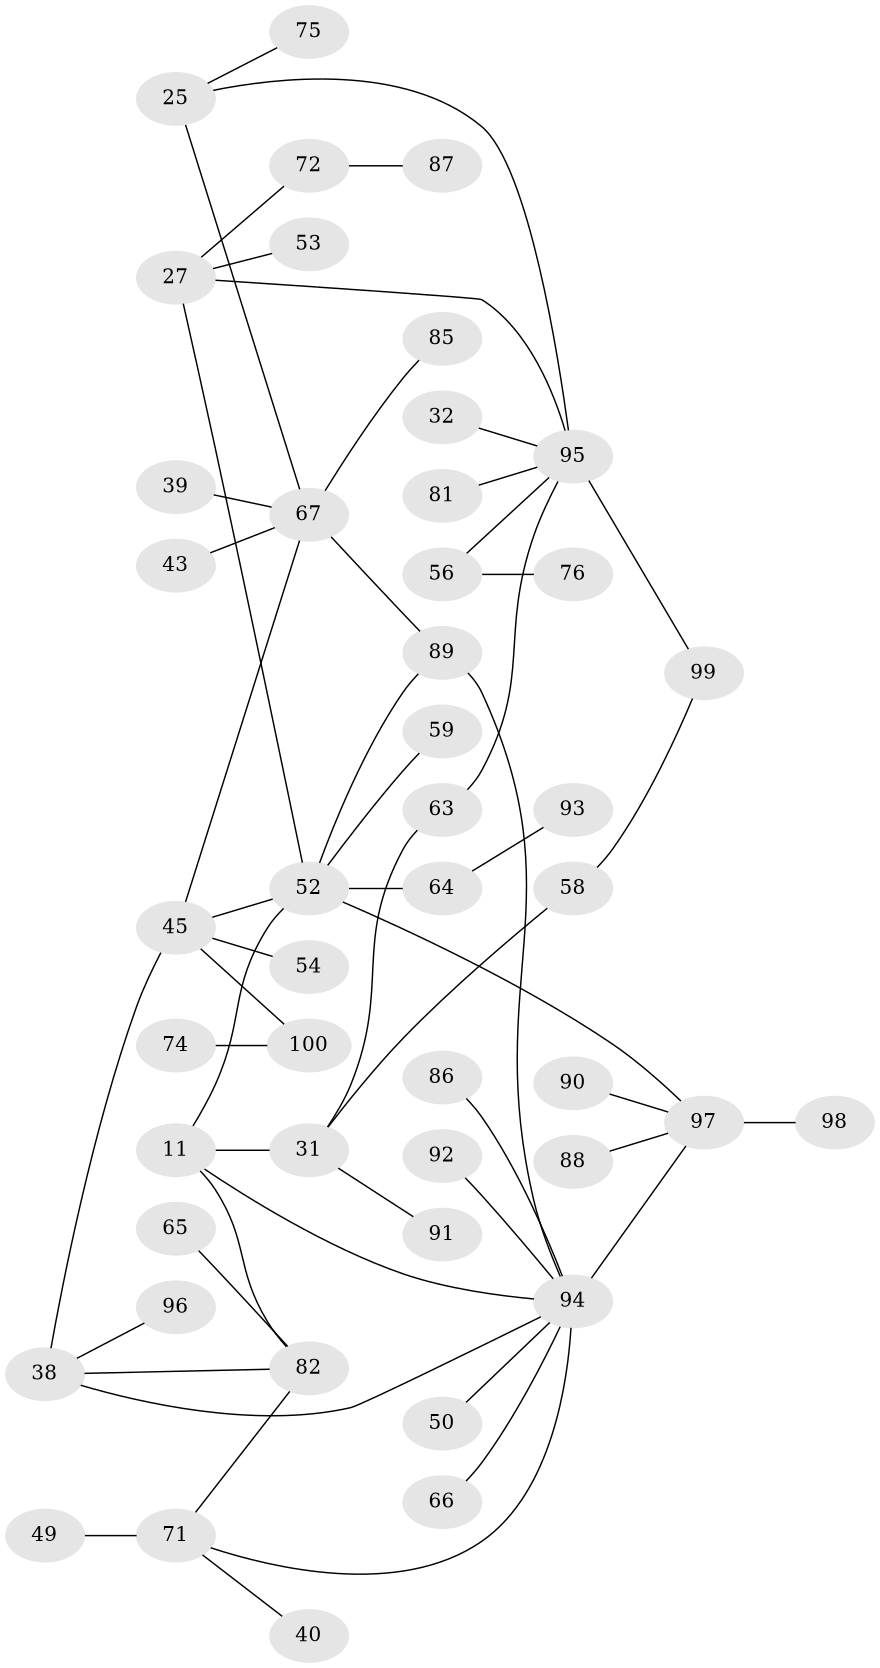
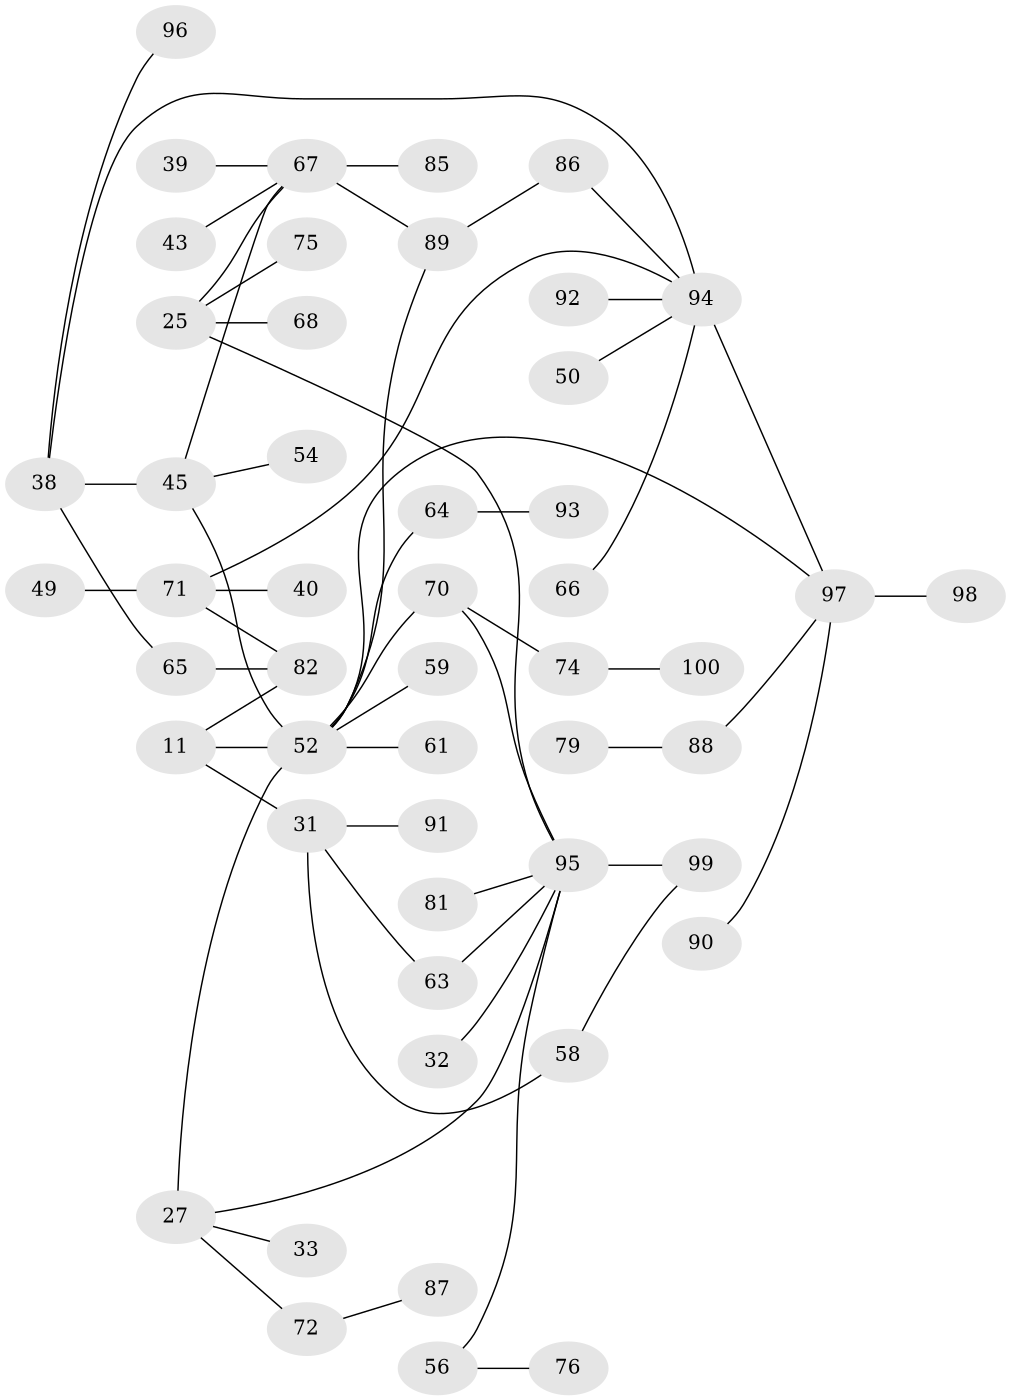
node "53": label "53" -> "33"
node "68": added
node "70": added
node "61": added
node "79": added
edge "89" -- "94": now "89" -- "86"
edge "45" -- "100": removed
edge "11" -- "94": removed
edge "82" -- "38": now "65" -- "38"
